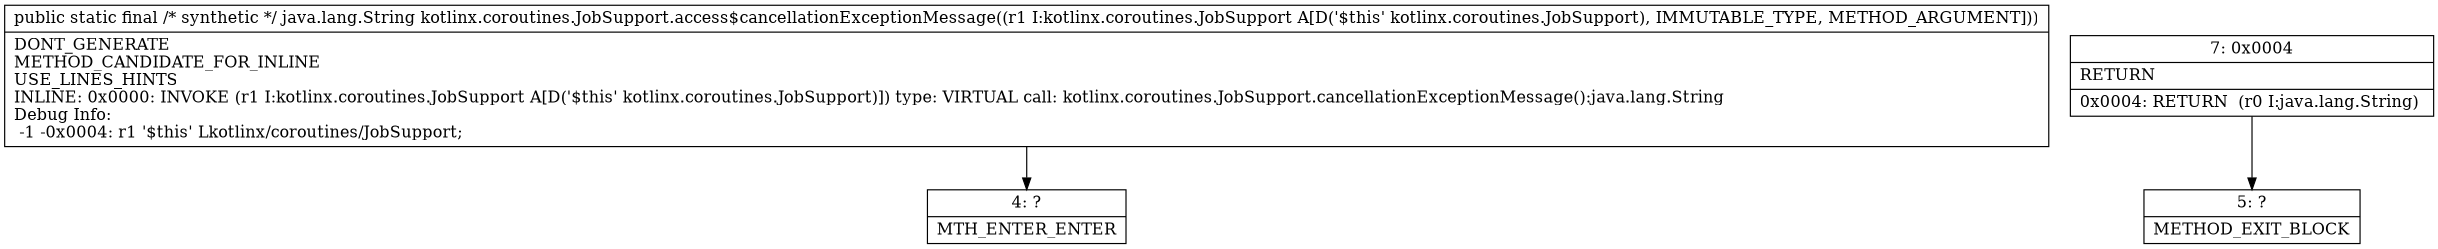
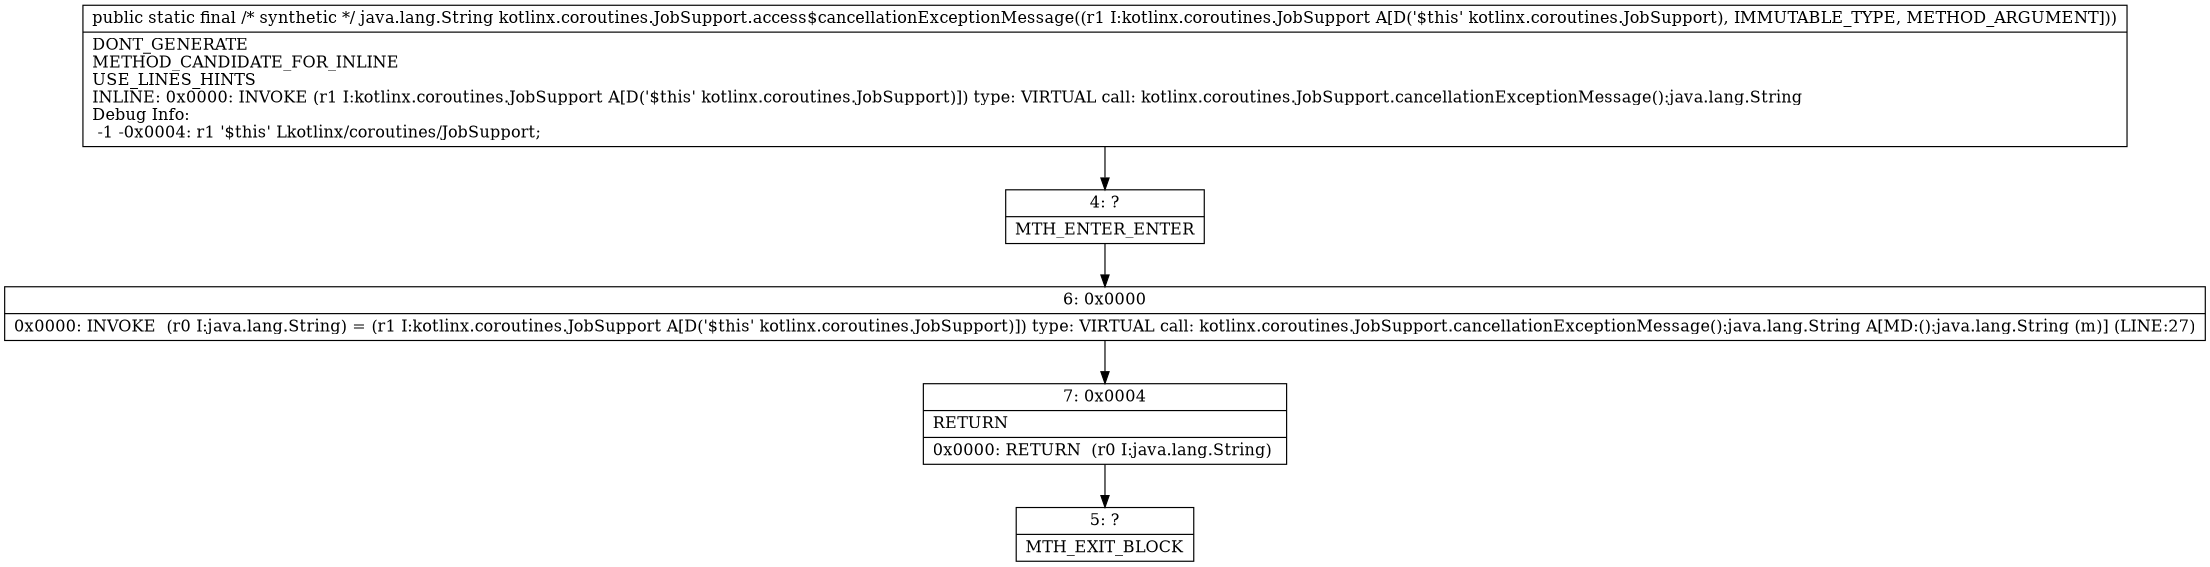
node "7: 0x0004": text "0x0004: RETURN  (r0 I:java.lang.String)" -> "0x0000: RETURN  (r0 I:java.lang.String)"
node "5: ?": text "METHOD_EXIT_BLOCK" -> "MTH_EXIT_BLOCK"
node "6: 0x0000": added
